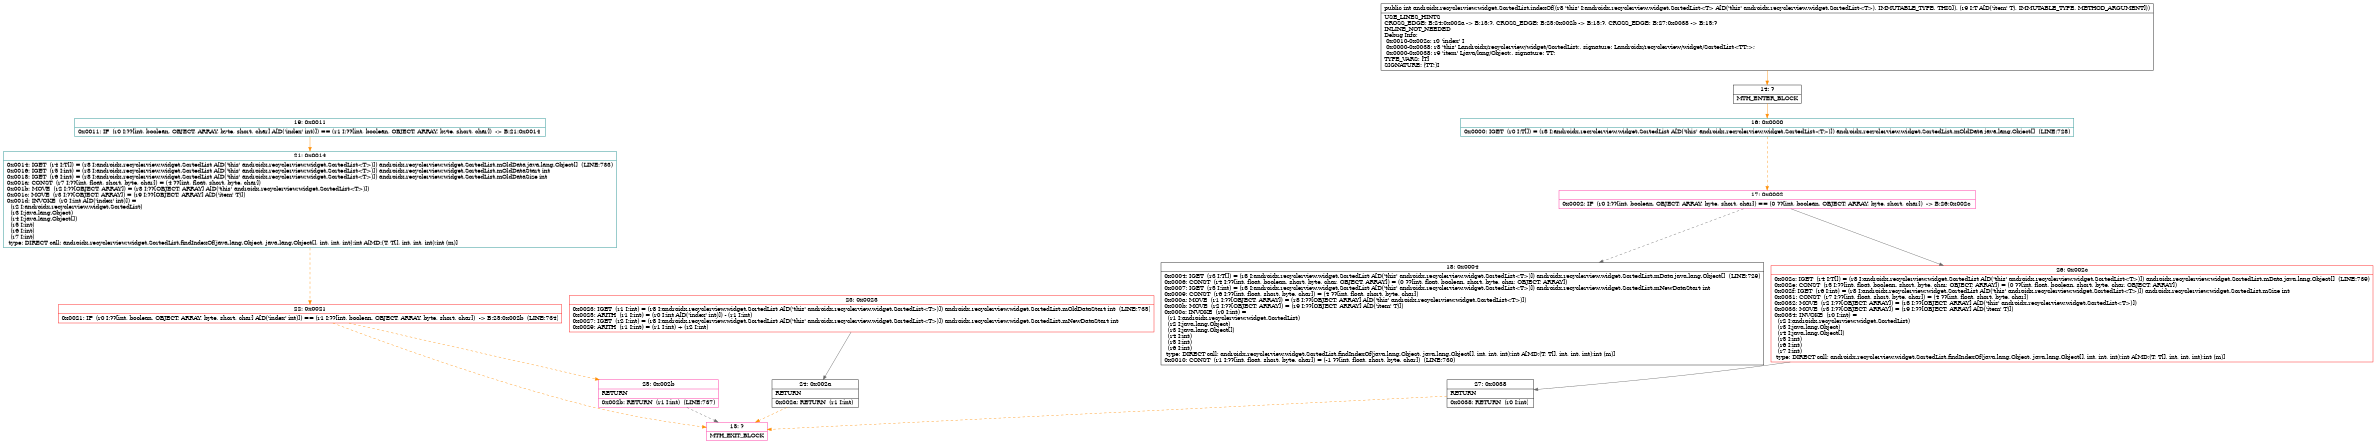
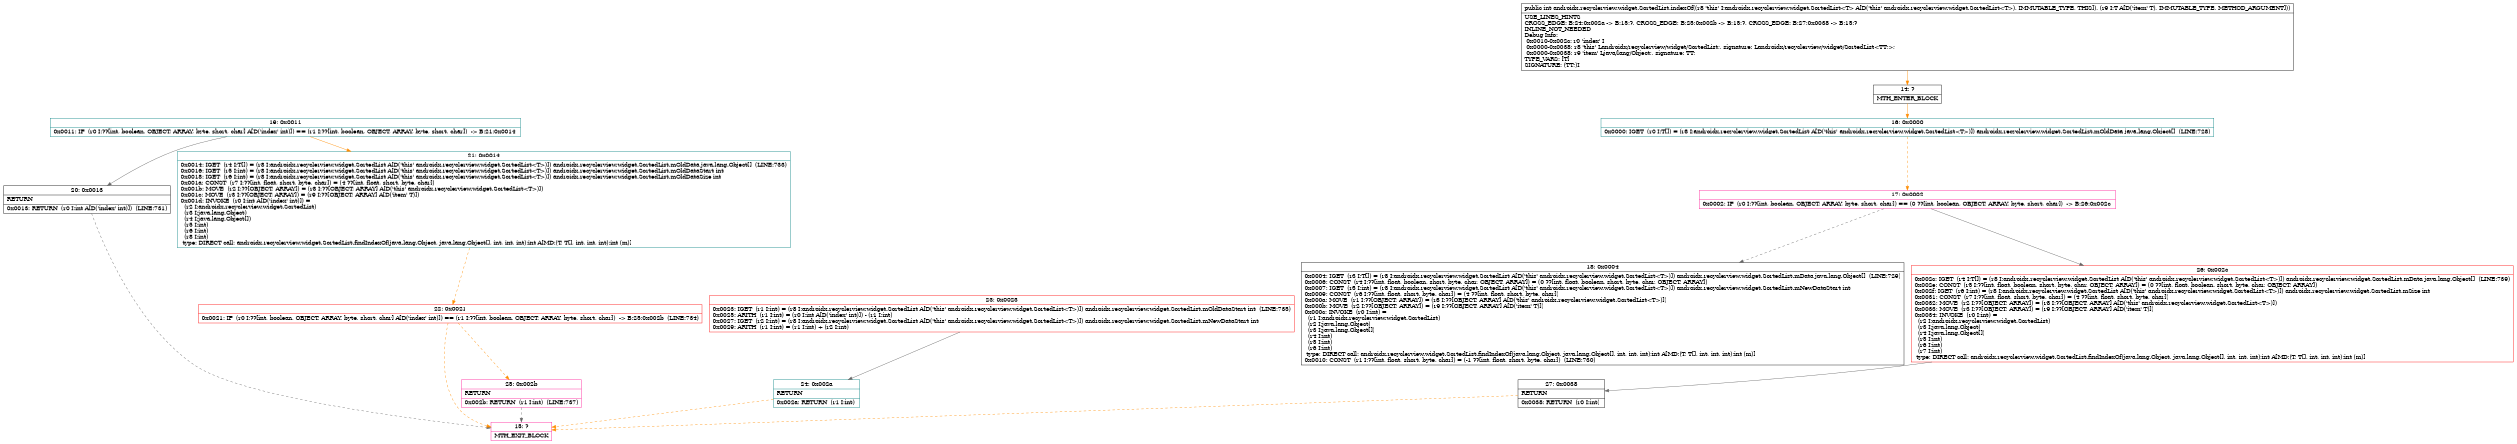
node "20: 0x0013": added
node "21: 0x0014": text "(r7 I:int)" -> "(r8 I:int)"
node "24: 0x002a": color black -> teal
